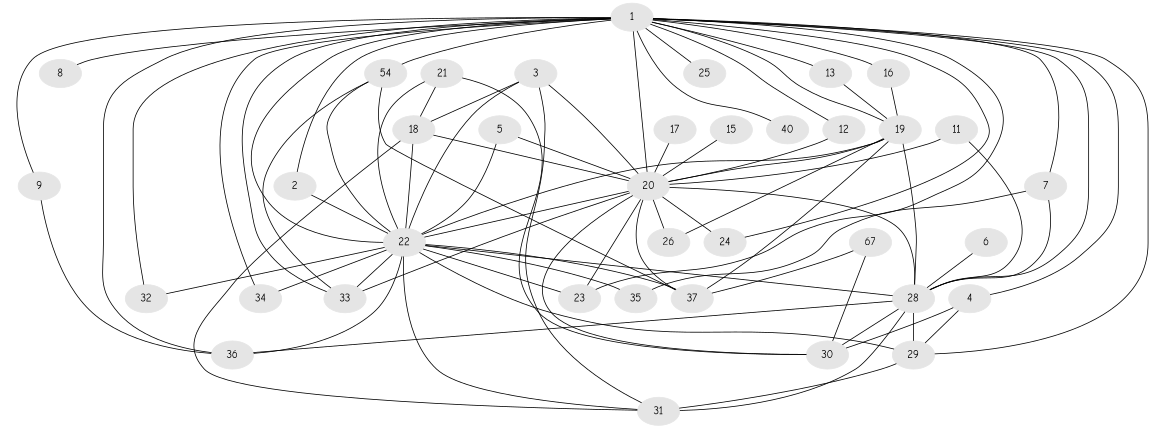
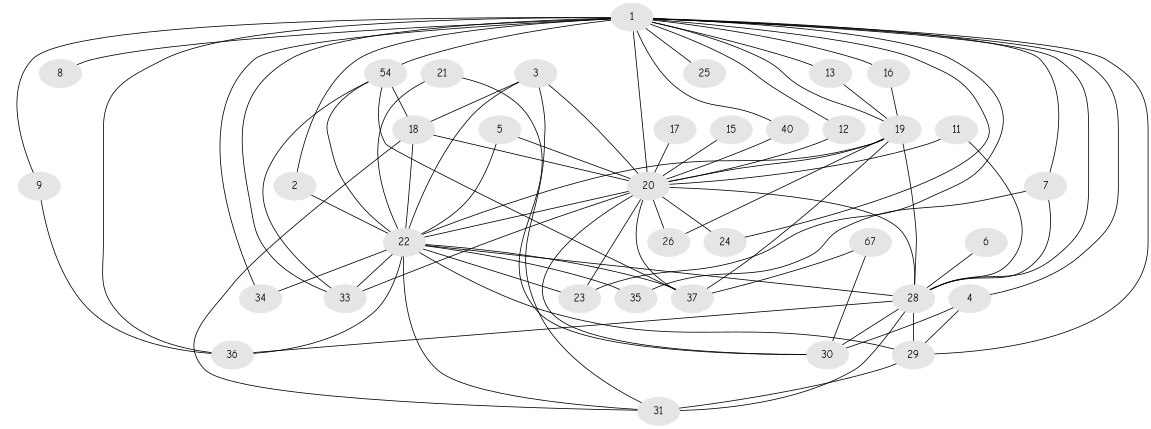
edge "1" -- "22": removed
edge "21" -- "18": now "54" -- "18"
edge "40" -- "20": added
node "32": removed
